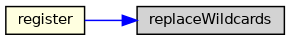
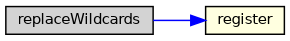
edge "register" -> "replaceWildcards": reversed
